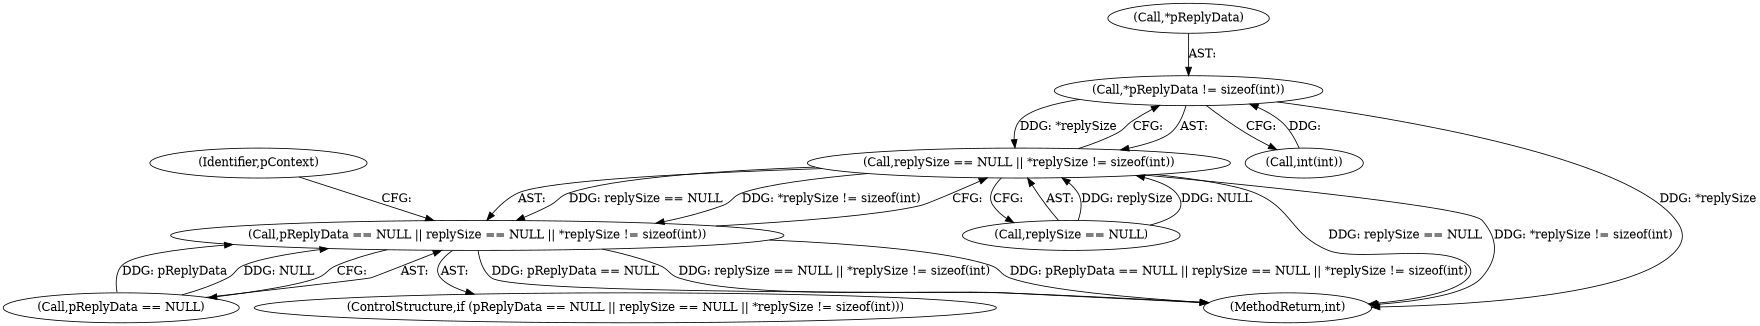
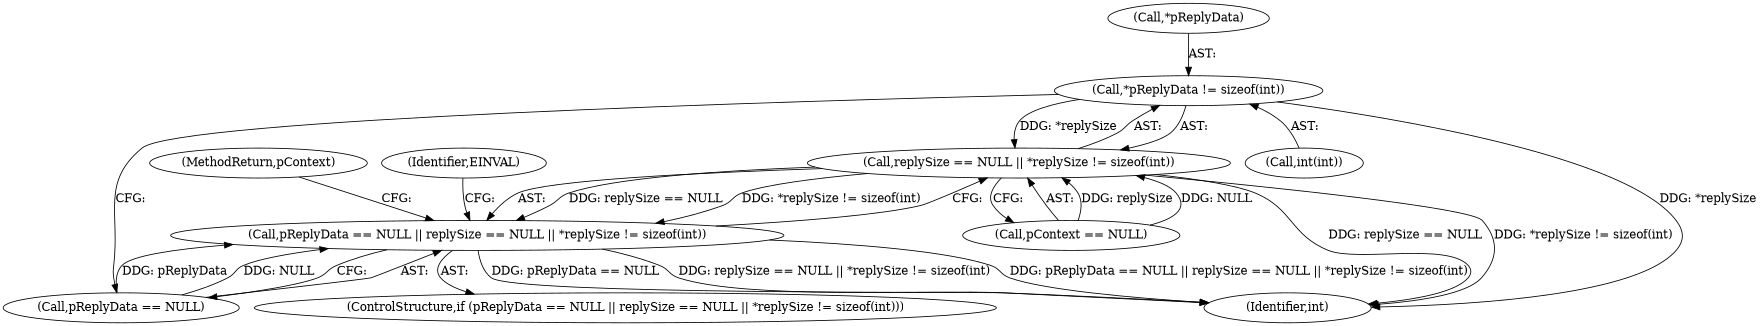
edge "(Call,replySize == NULL || *replySize != sizeof(int))" -> "(Call,*pReplyData != sizeof(int))": label "CFG: " -> "AST: "
edge "(Call,*pReplyData != sizeof(int))" -> "(Call,int(int))": now "(Call,*pReplyData != sizeof(int))" -> "(Call,pReplyData == NULL)"
edge "(Call,int(int))" -> "(Call,*pReplyData != sizeof(int))": label "DDG: " -> "AST: "
node "(Identifier,pContext)": label "(Identifier,pContext)" -> "(MethodReturn,pContext)"
node "(Identifier,EINVAL)": added
node "(Call,replySize == NULL)": label "(Call,replySize == NULL)" -> "(Call,pContext == NULL)"
node "(MethodReturn,int)": label "(MethodReturn,int)" -> "(Identifier,int)"
